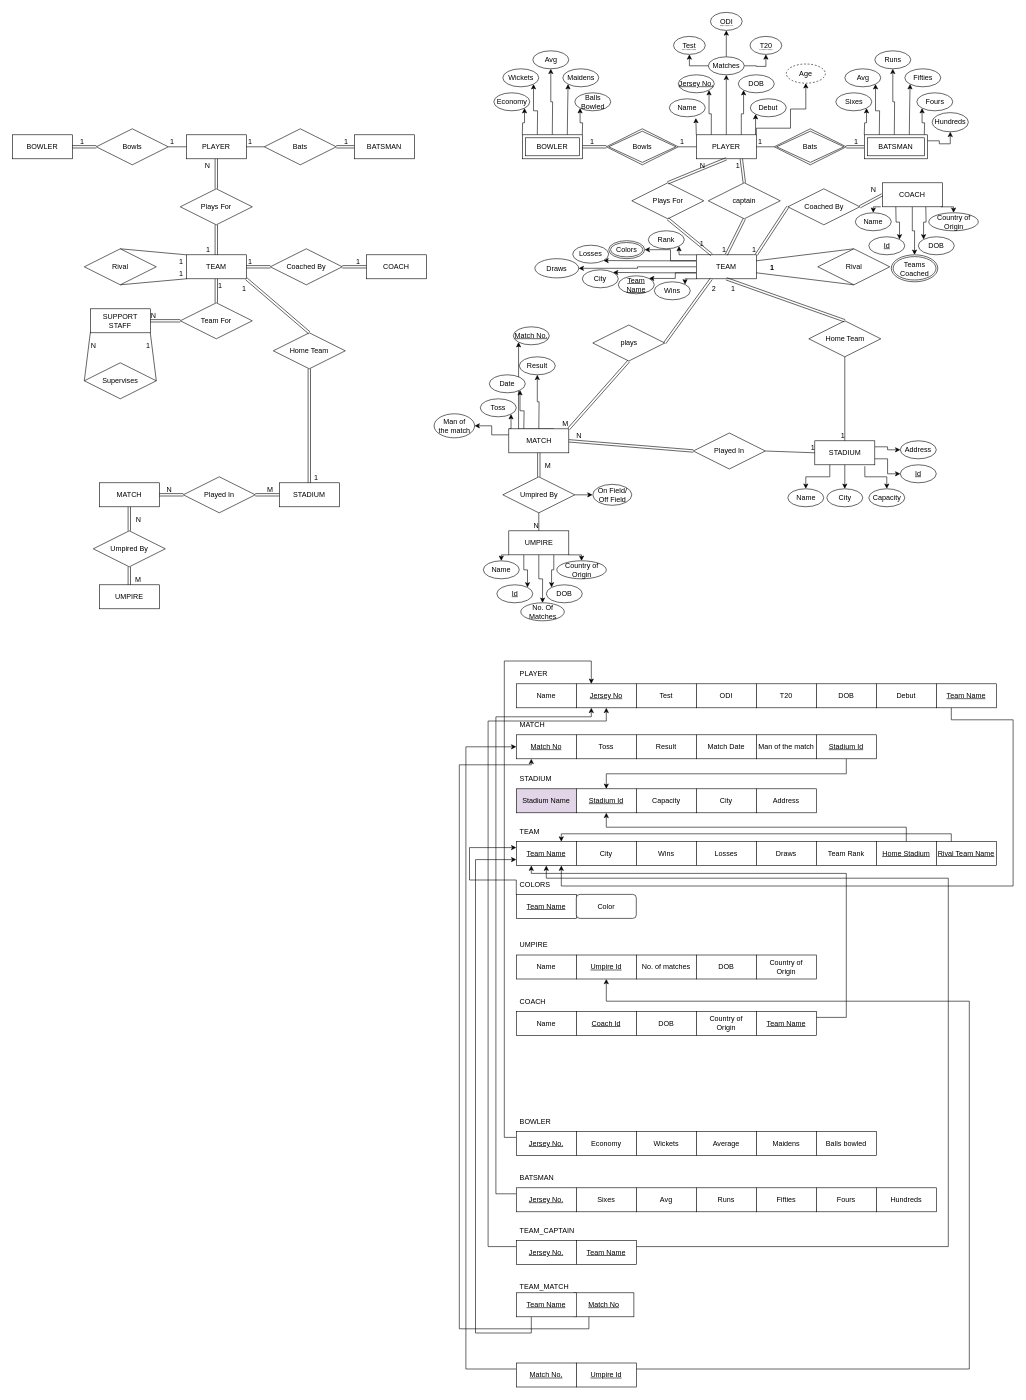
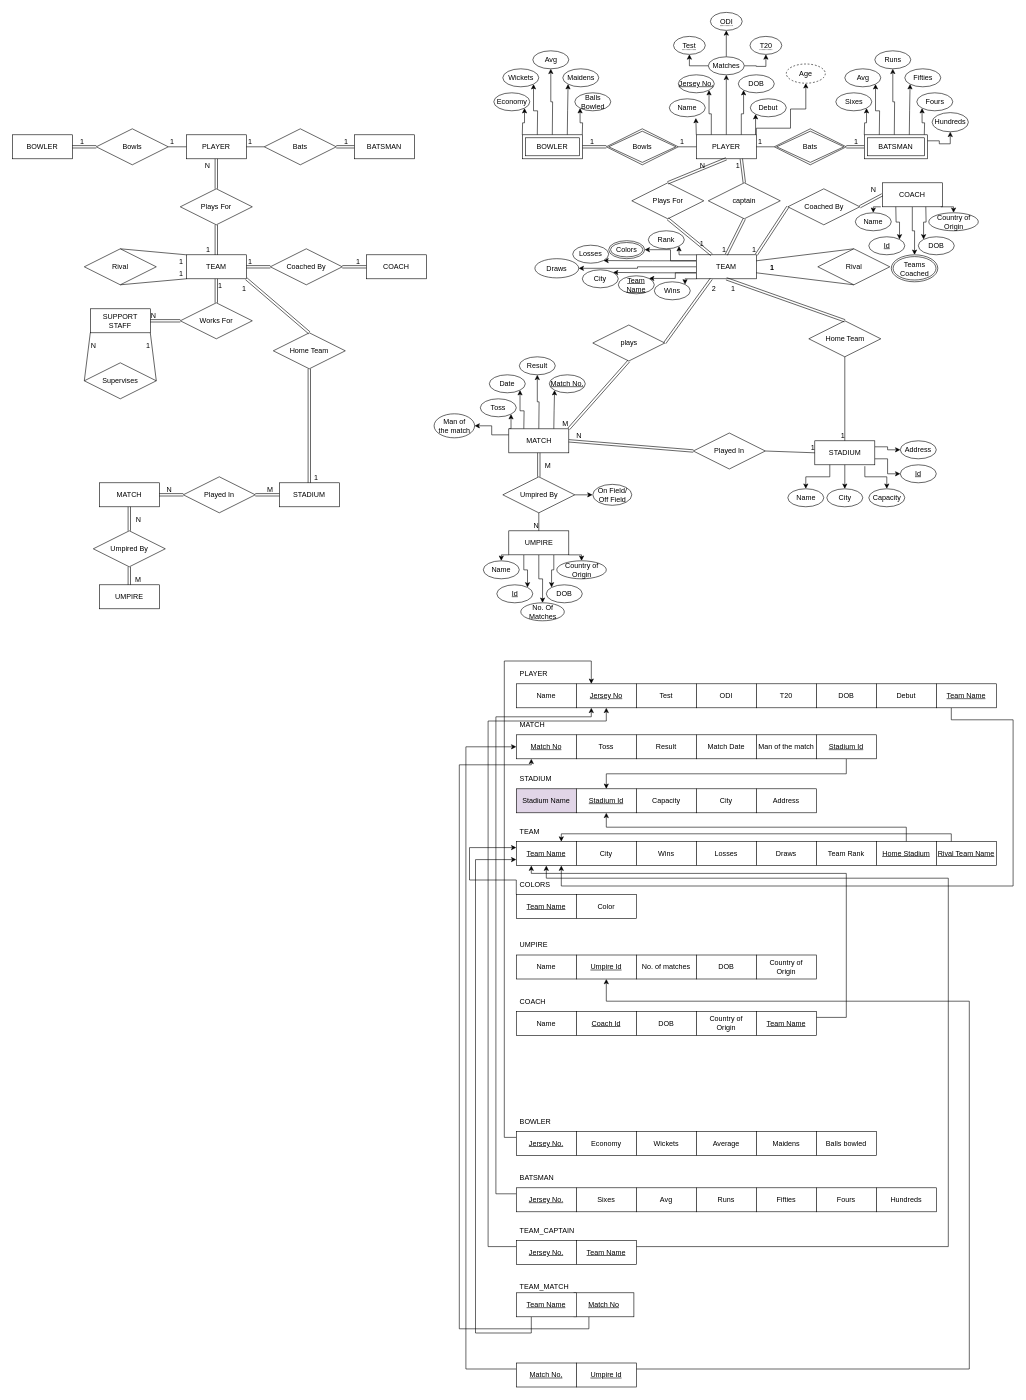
node "Team For": label "Team For" -> "Works For"
node "Match No.": moved (531, 336) -> (567, 384)
node "Color": shape rounded rectangle -> rectangle
